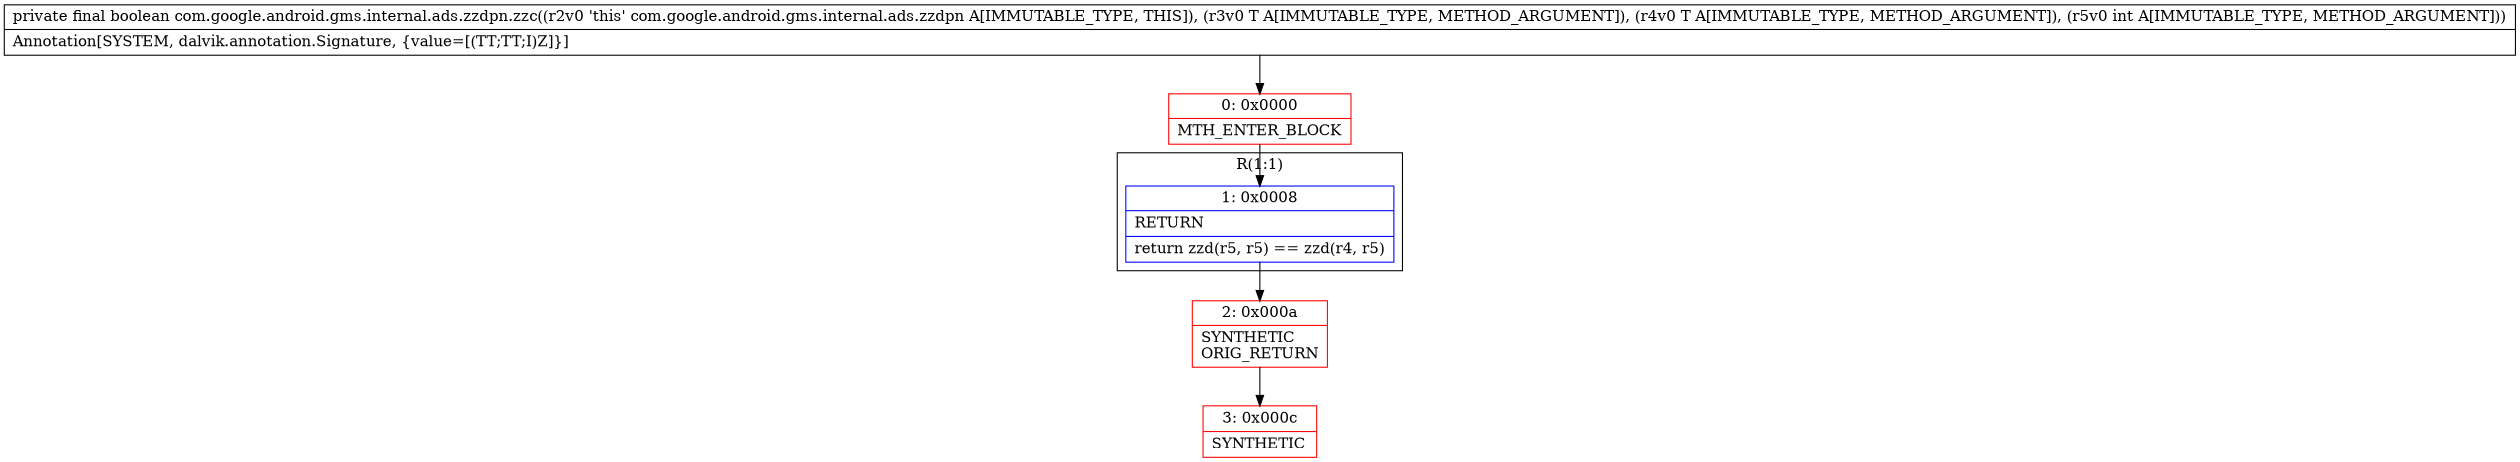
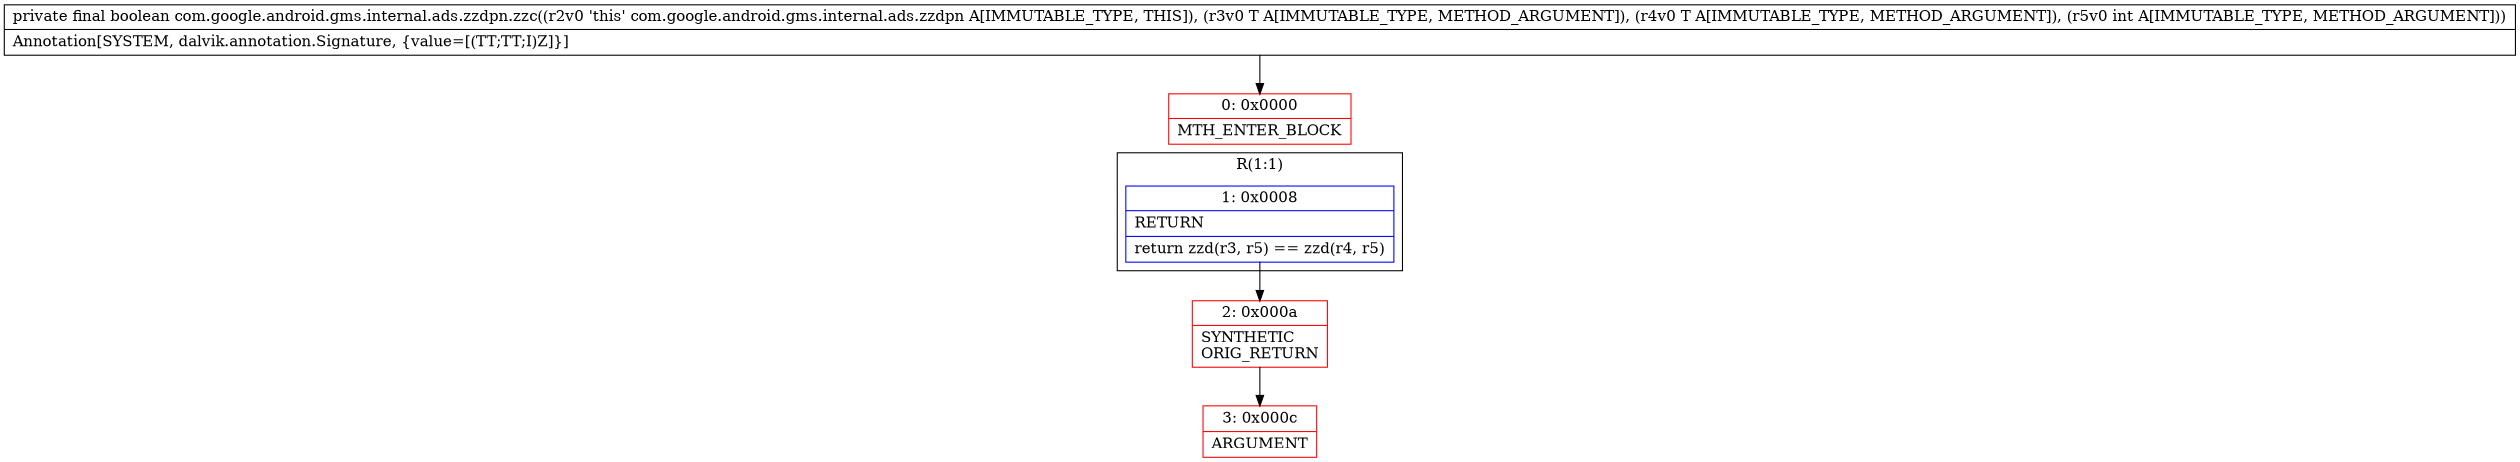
edge "0: 0x0000" -> "1: 0x0008": removed
node "1: 0x0008": text "return zzd(r5, r5) == zzd(r4, r5)" -> "return zzd(r3, r5) == zzd(r4, r5)"
node "3: 0x000c": text "SYNTHETIC" -> "ARGUMENT"
